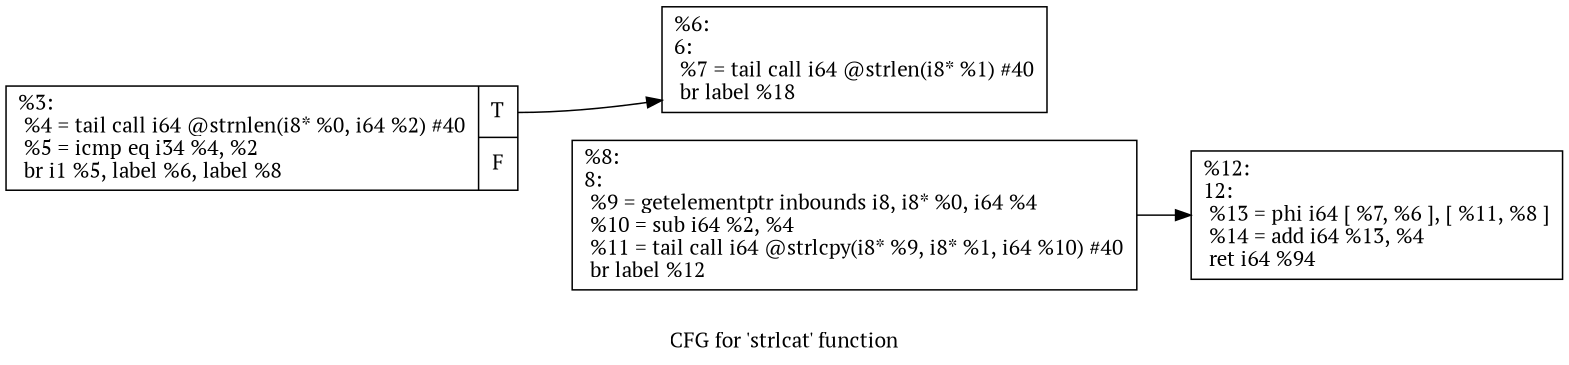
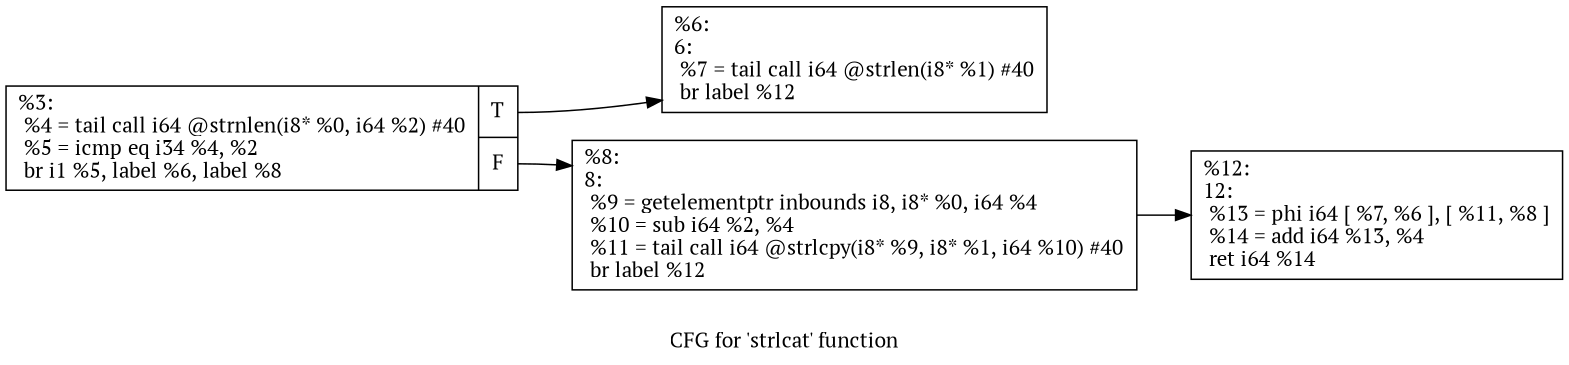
node "%6:": text "br label %18" -> "br label %12"
edge "%3:" -> "%8:": added
node "%12:": text "ret i64 %94" -> "ret i64 %14"
